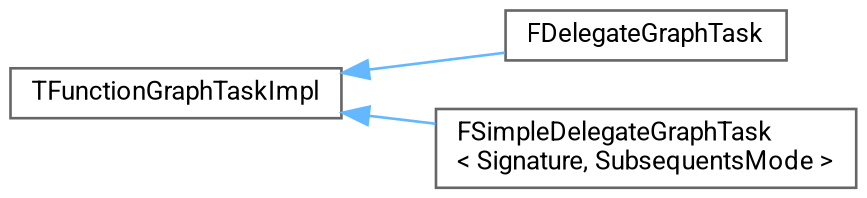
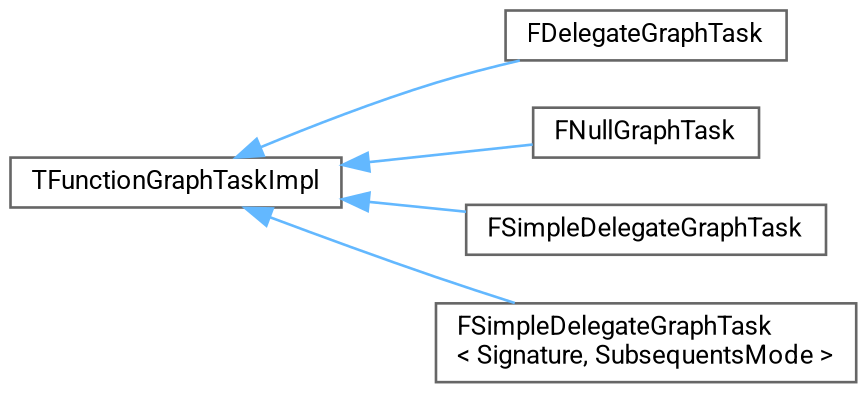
node "FNullGraphTask": added
node "FSimpleDelegateGraphTask": added
